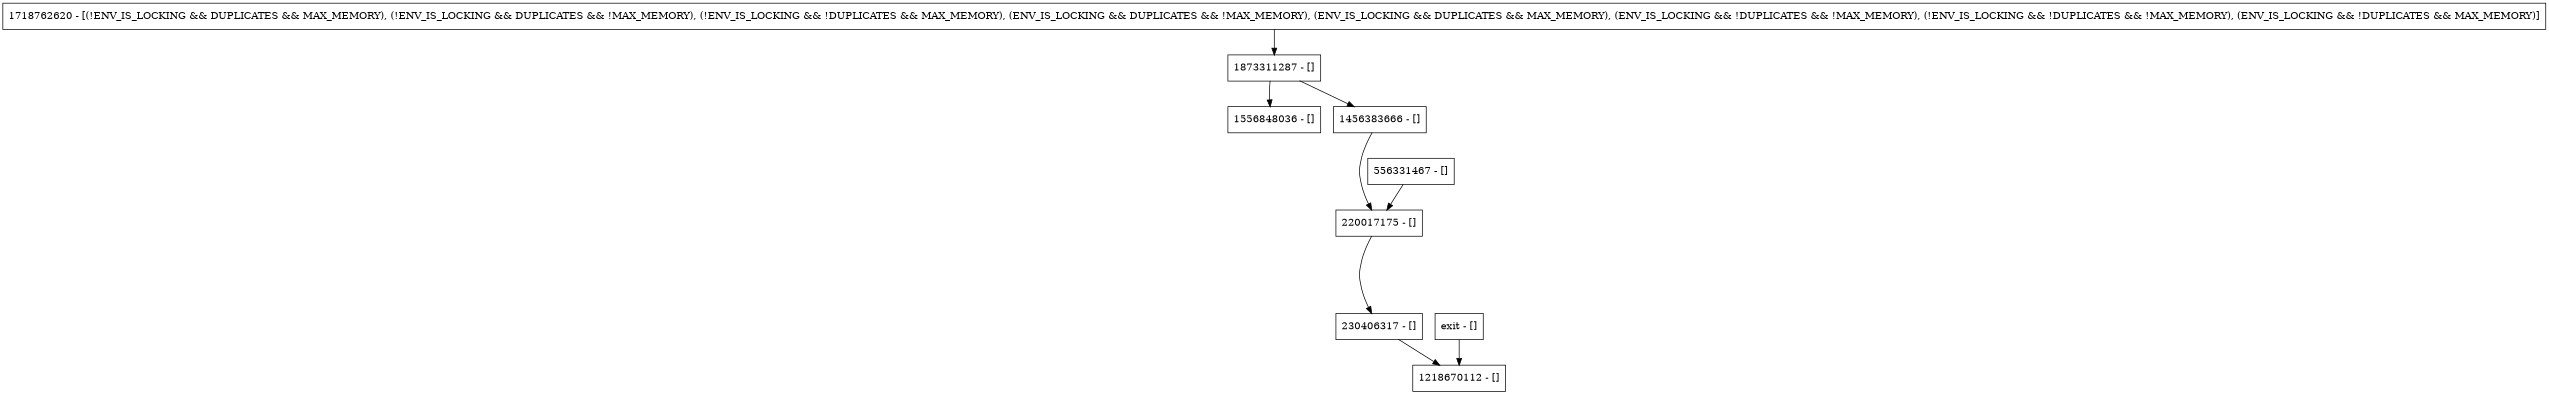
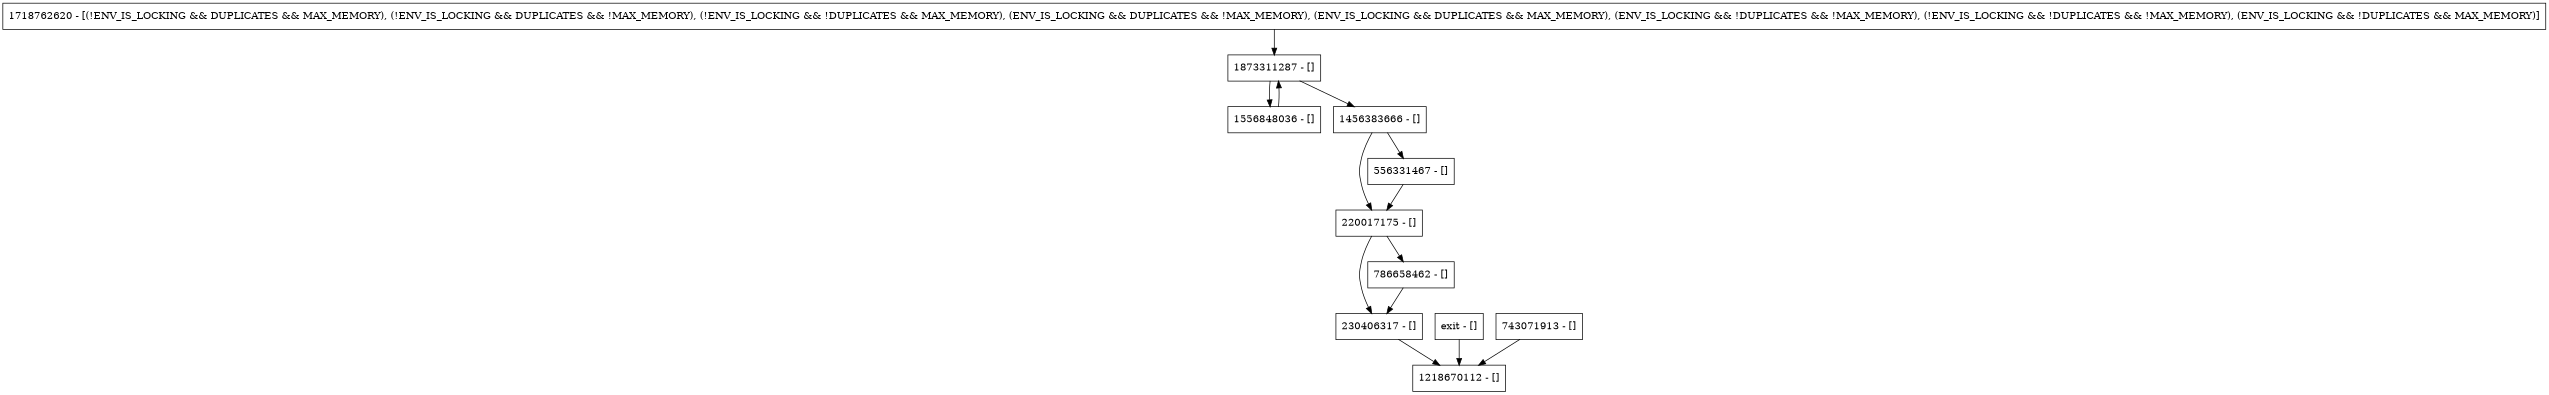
edge "1556848036 - []" -> "1873311287 - []": added
edge "1456383666 - []" -> "556331467 - []": added
node "786658462 - []": added
node "743071913 - []": added
